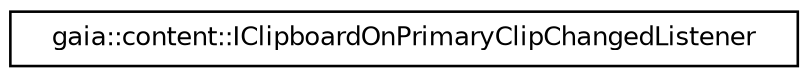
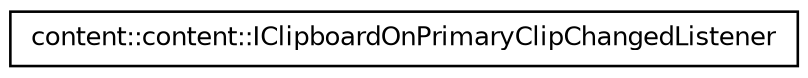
node "gaia::content::IClipboardOnPrimaryClipChangedListener": label "gaia::content::IClipboardOnPrimaryClipChangedListener" -> "content::content::IClipboardOnPrimaryClipChangedListener"
